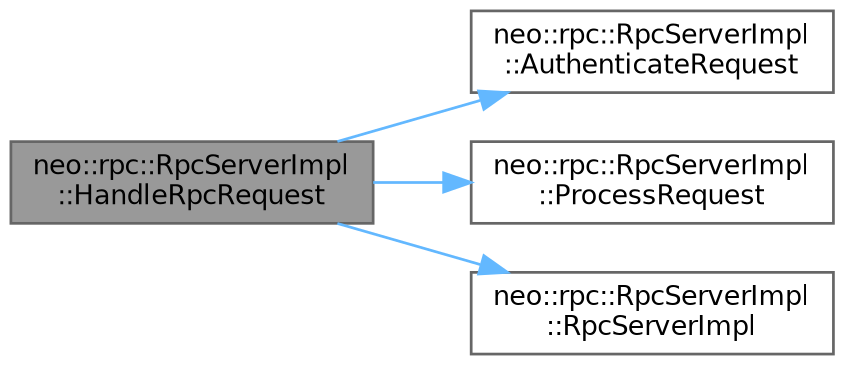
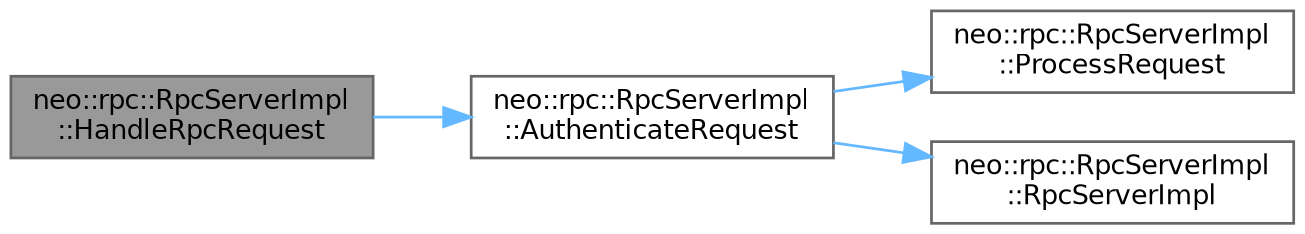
edge "neo::rpc::RpcServerImpl ::HandleRpcRequest" -> "neo::rpc::RpcServerImpl ::ProcessRequest": now "neo::rpc::RpcServerImpl ::AuthenticateRequest" -> "neo::rpc::RpcServerImpl ::ProcessRequest"
edge "neo::rpc::RpcServerImpl ::HandleRpcRequest" -> "neo::rpc::RpcServerImpl ::RpcServerImpl": now "neo::rpc::RpcServerImpl ::AuthenticateRequest" -> "neo::rpc::RpcServerImpl ::RpcServerImpl"
